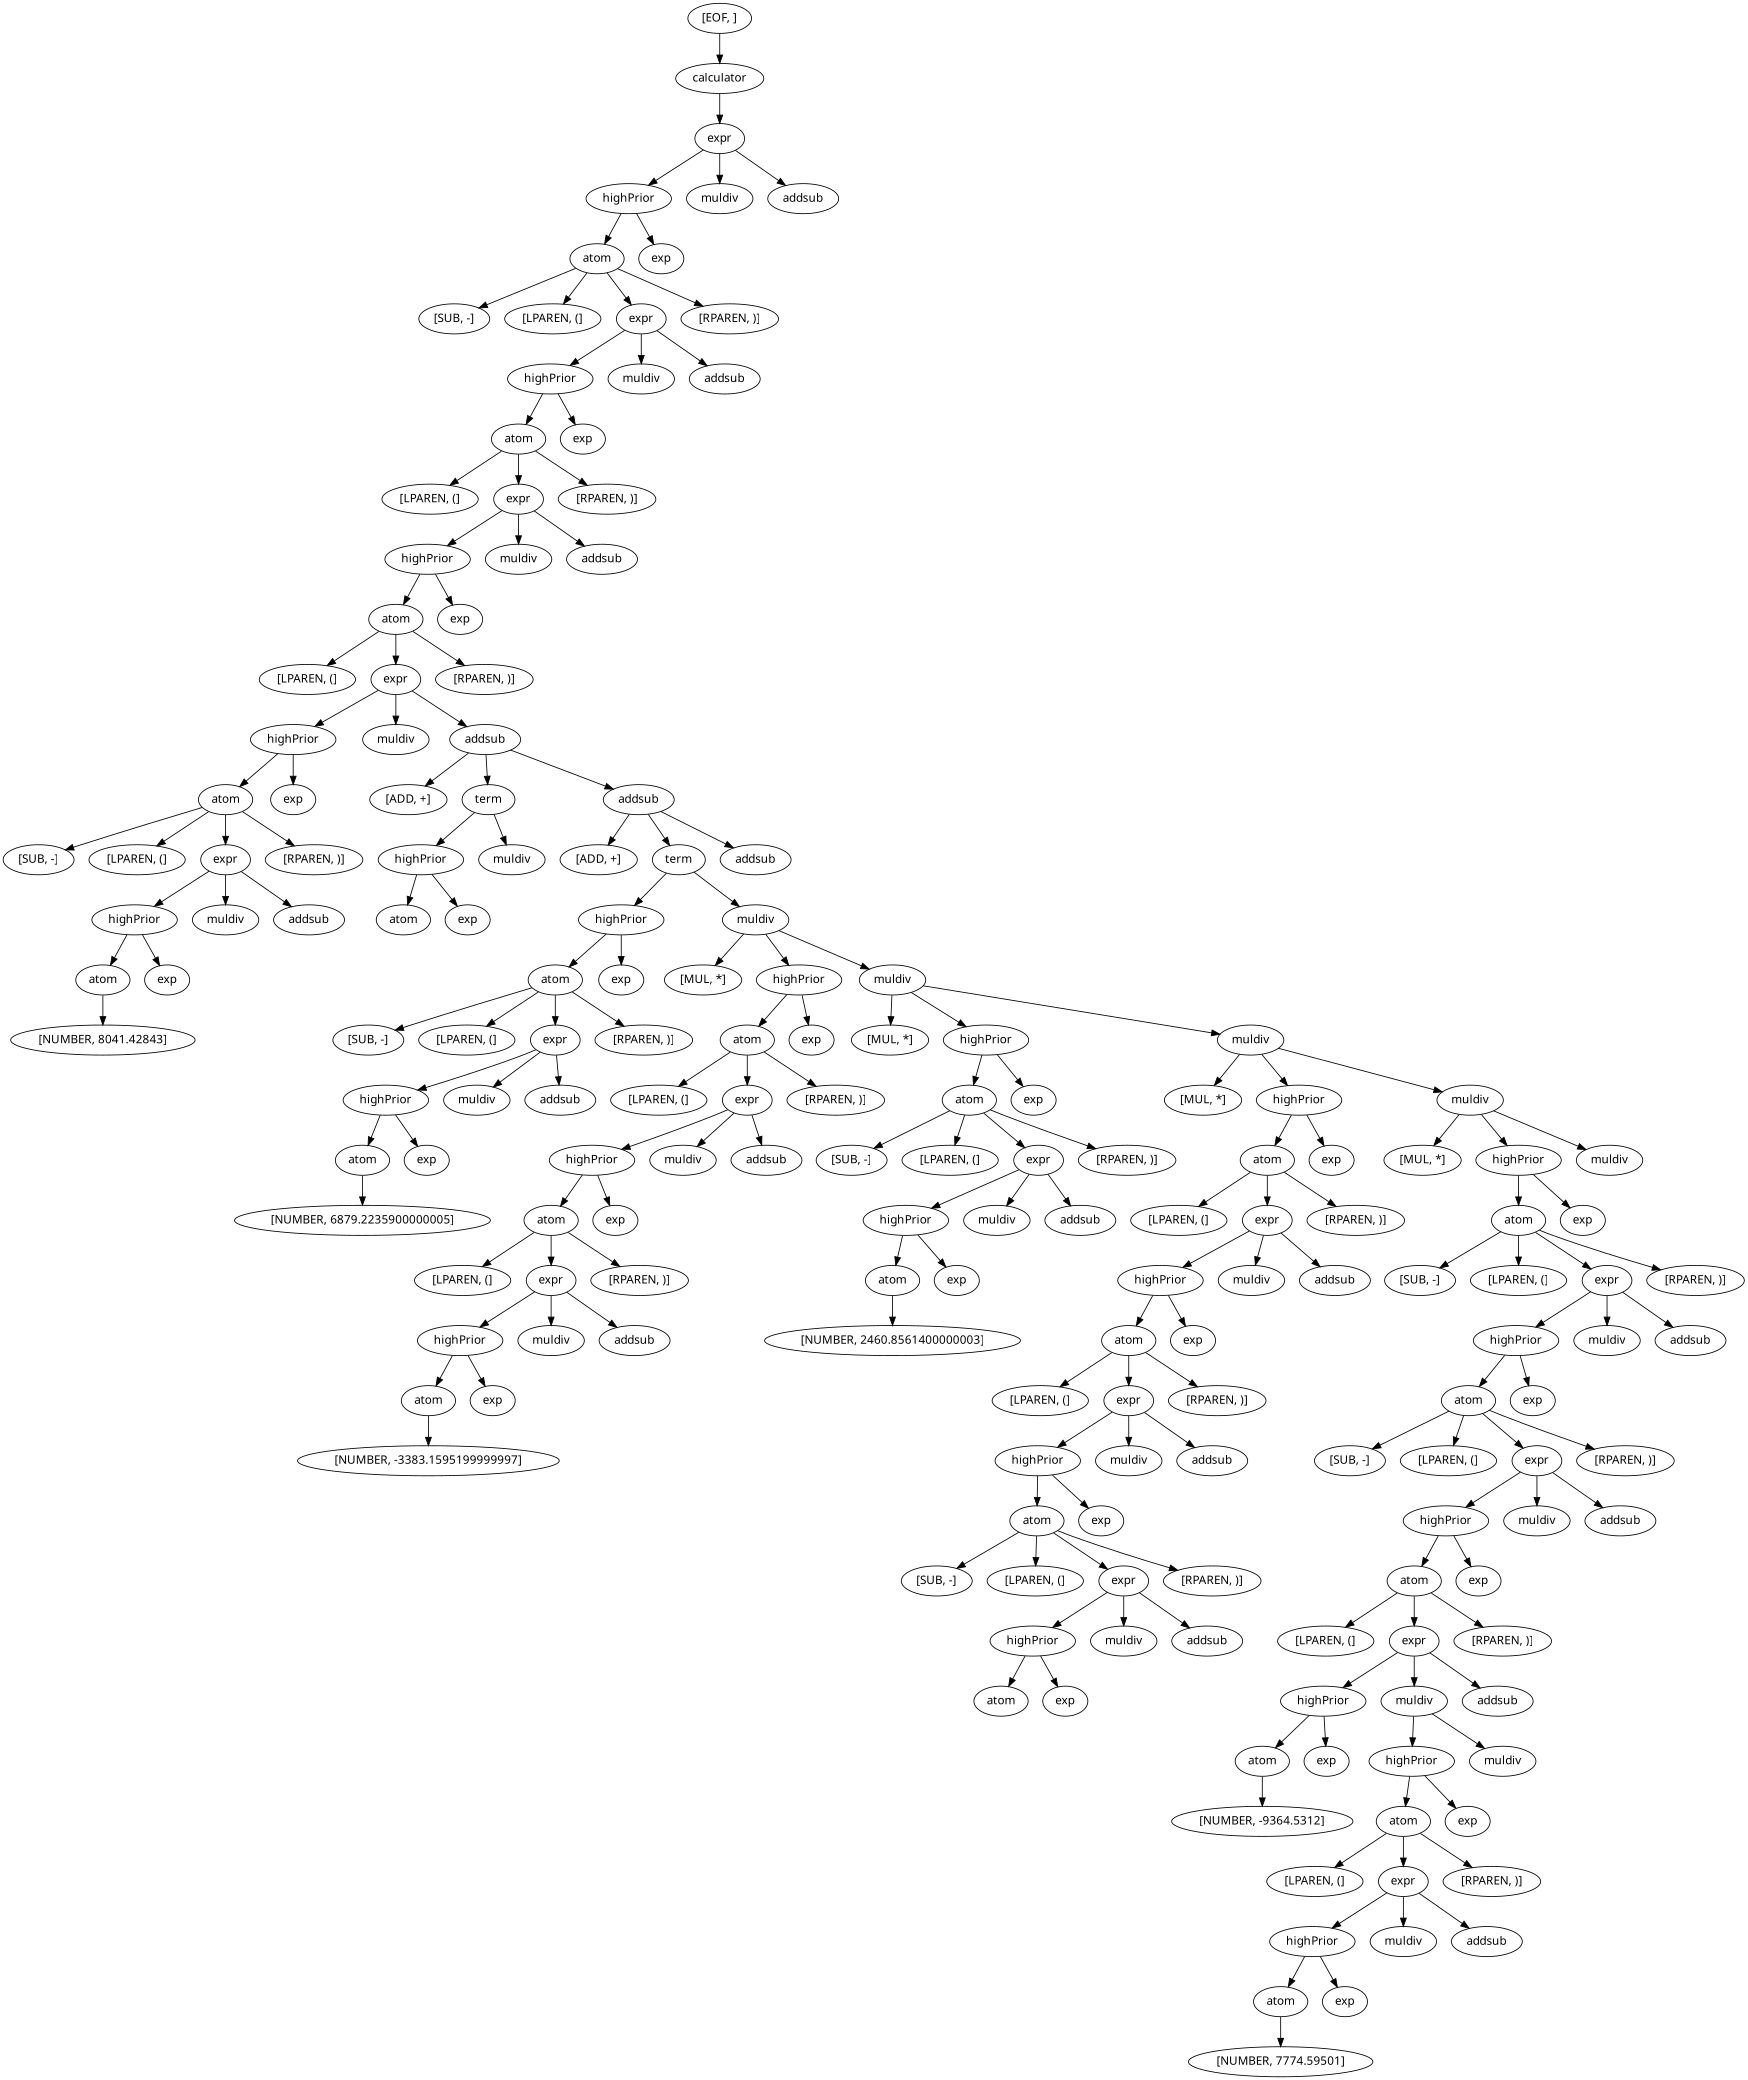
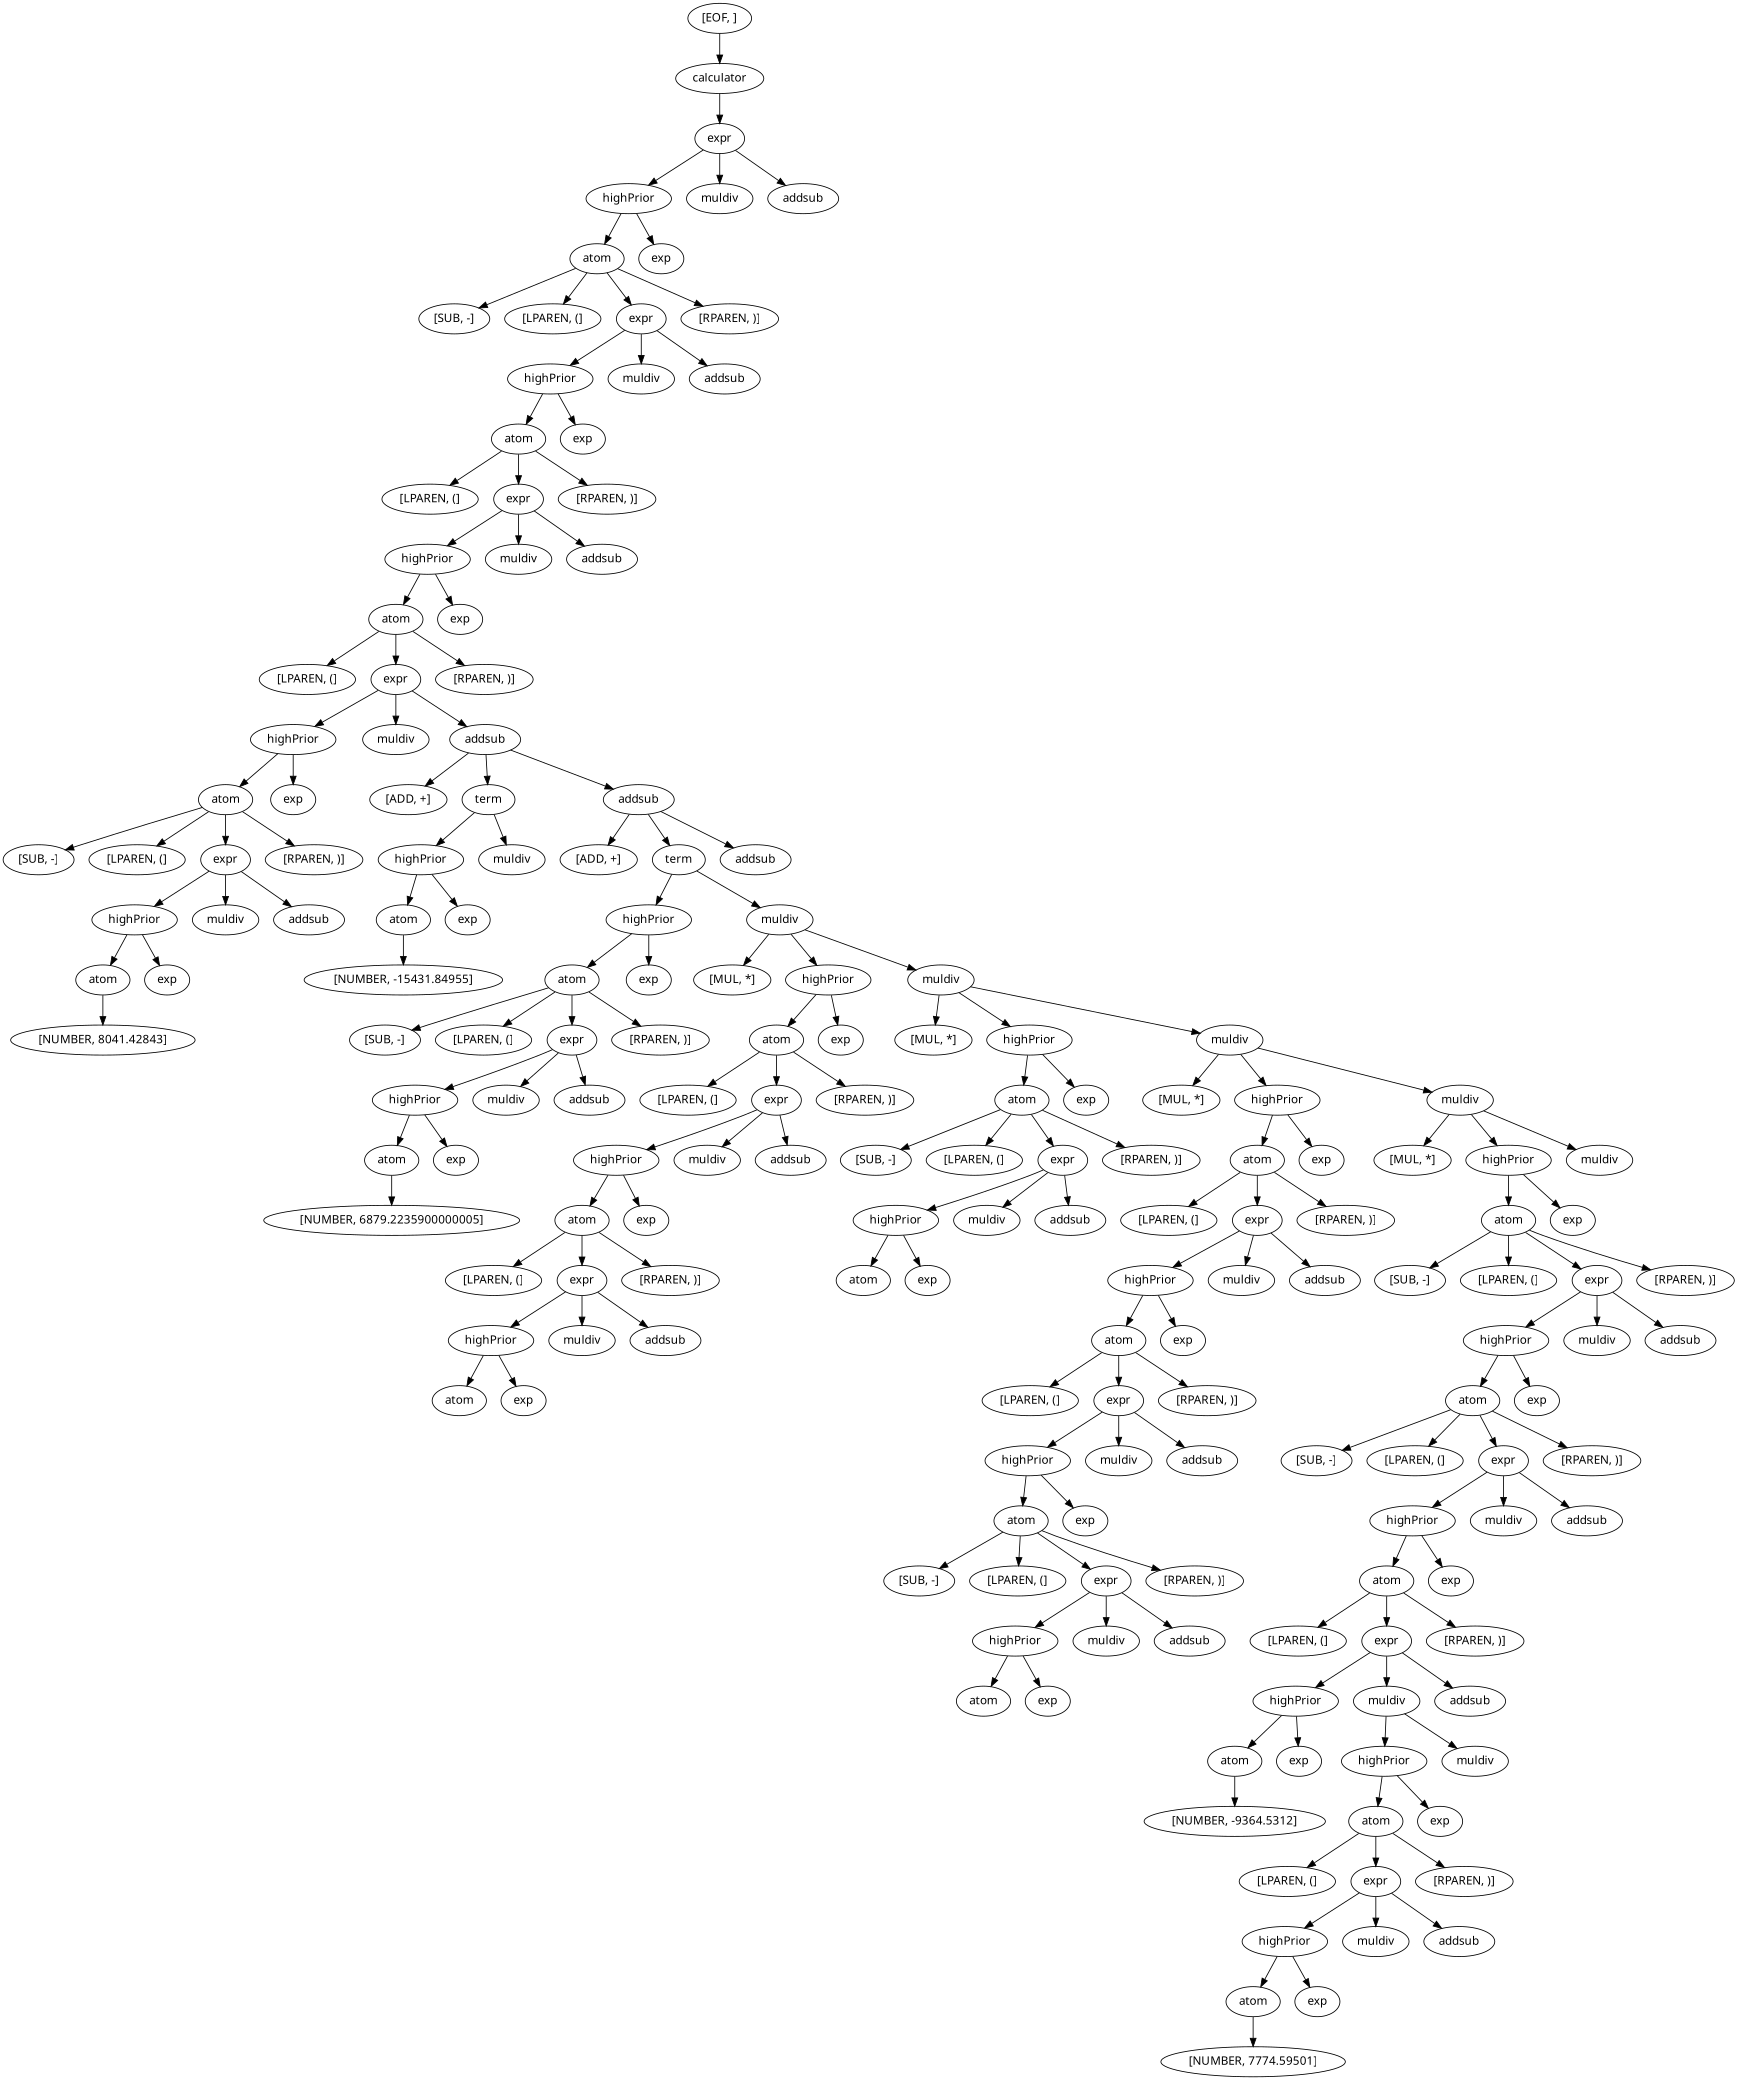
node "[NUMBER, -15431.84955]": added
node "[NUMBER, 2460.8561400000003]": removed
node "[NUMBER, -3383.1595199999997]": removed
